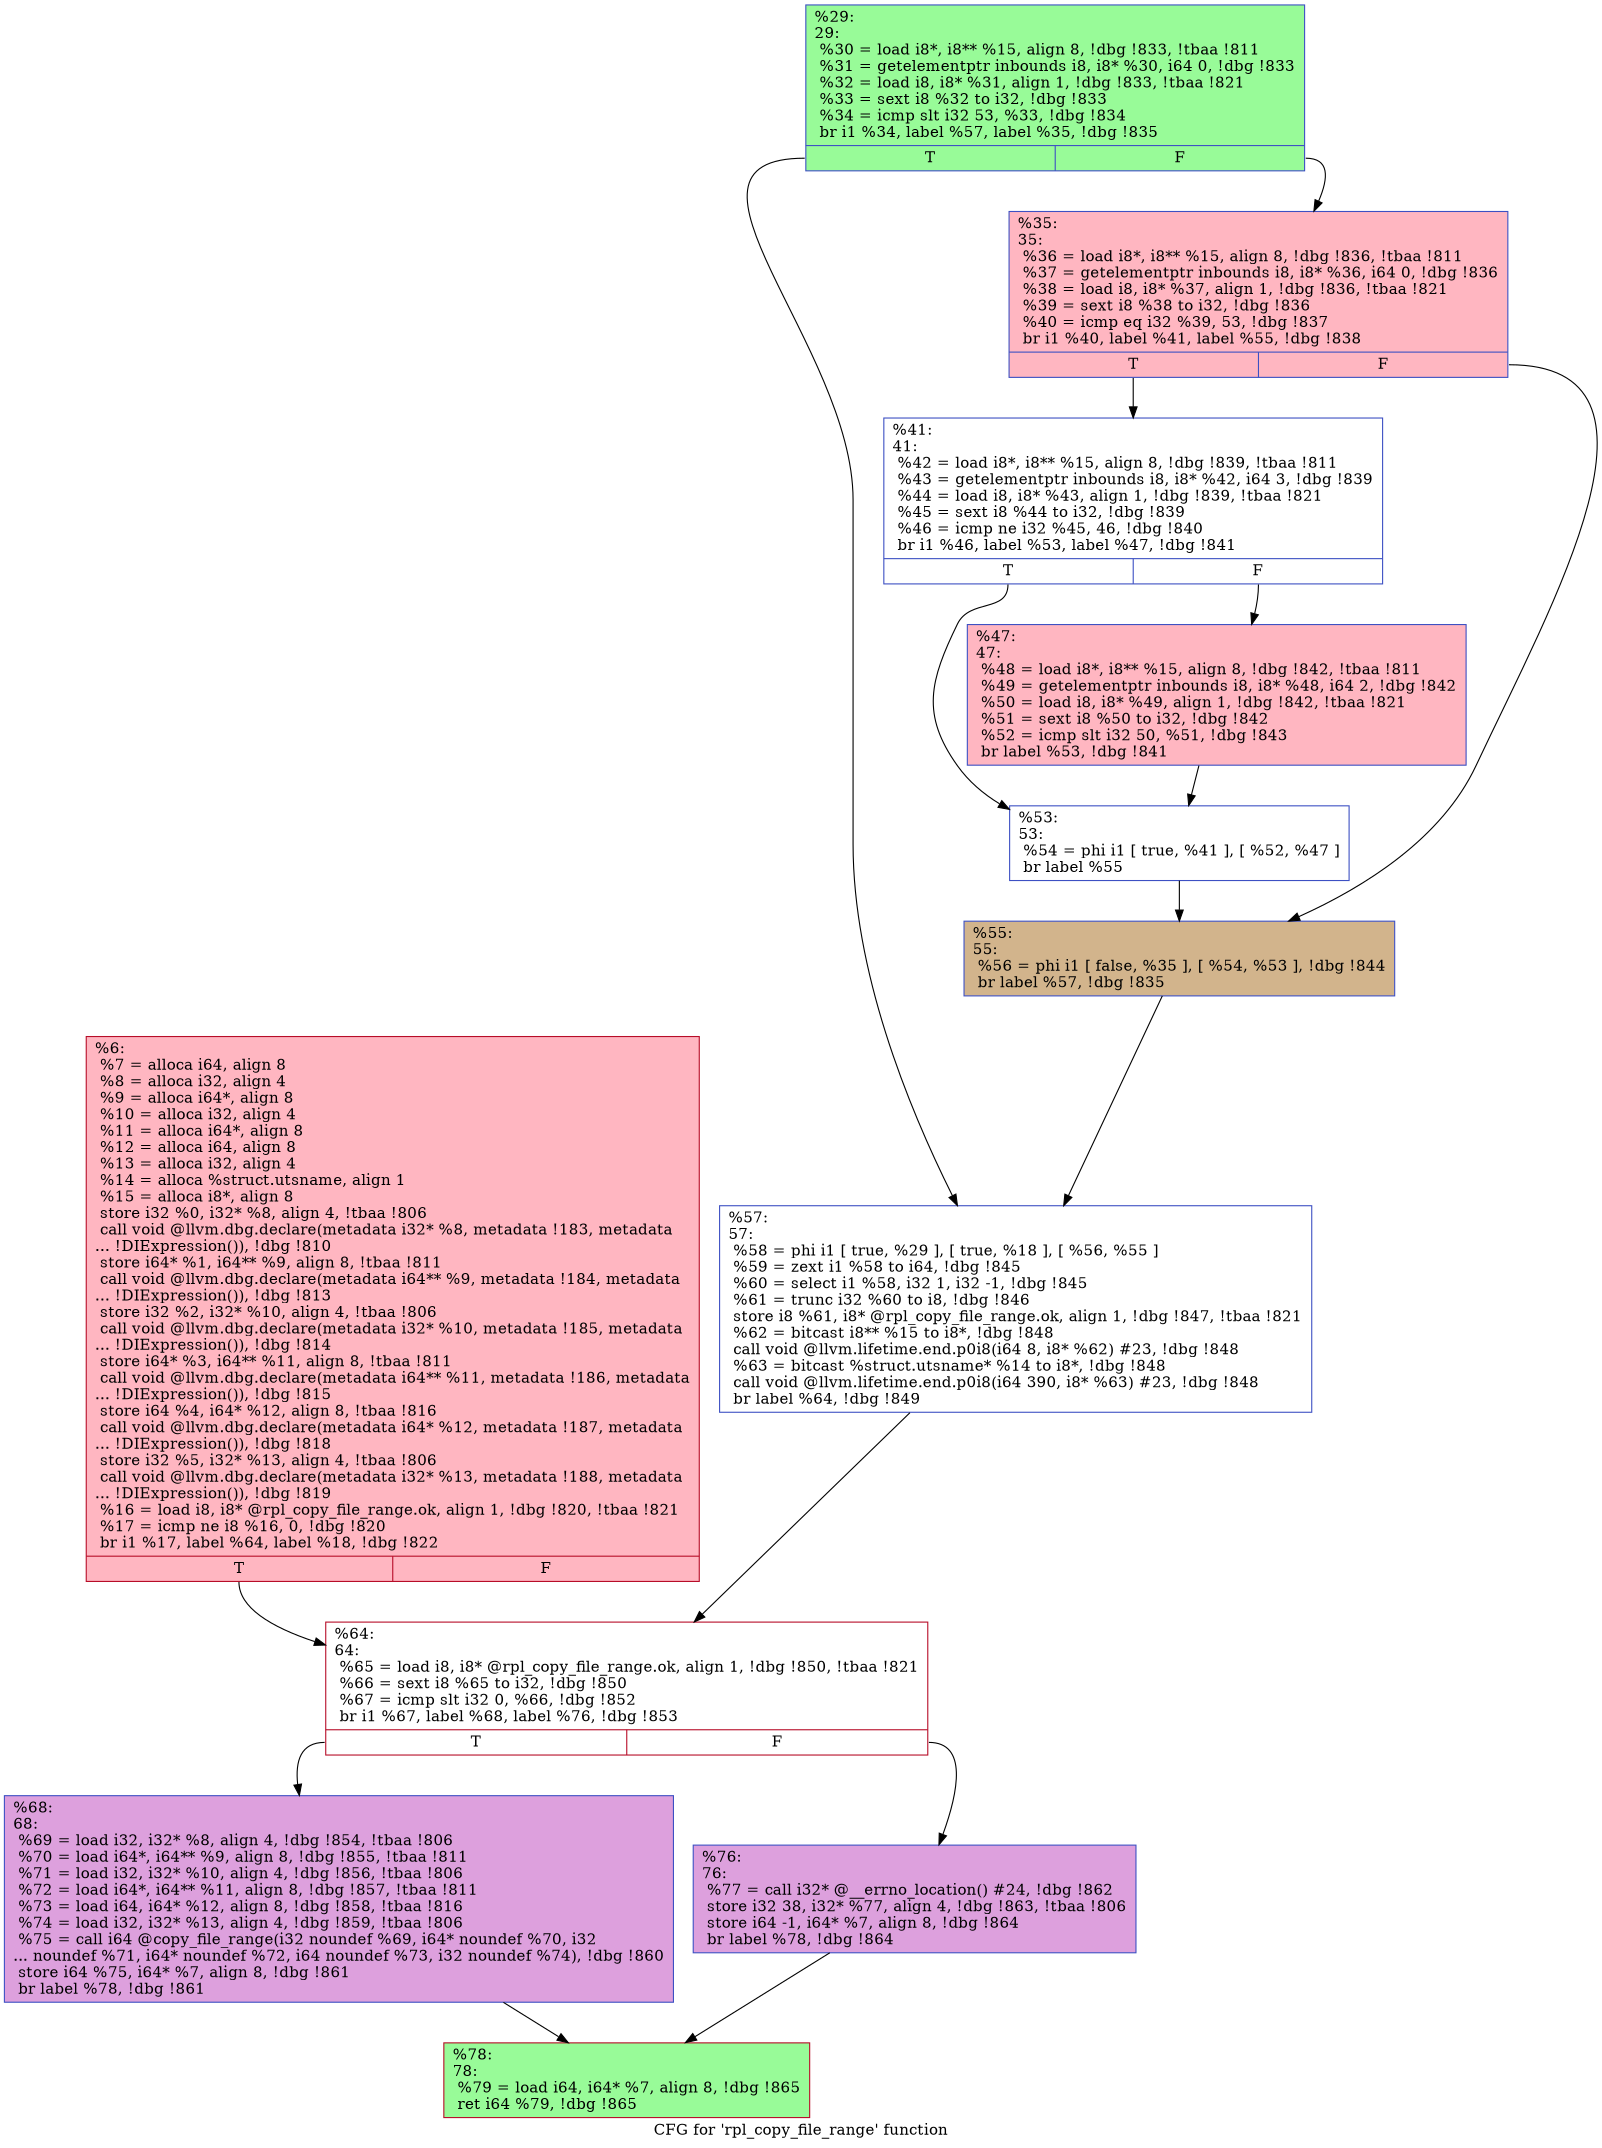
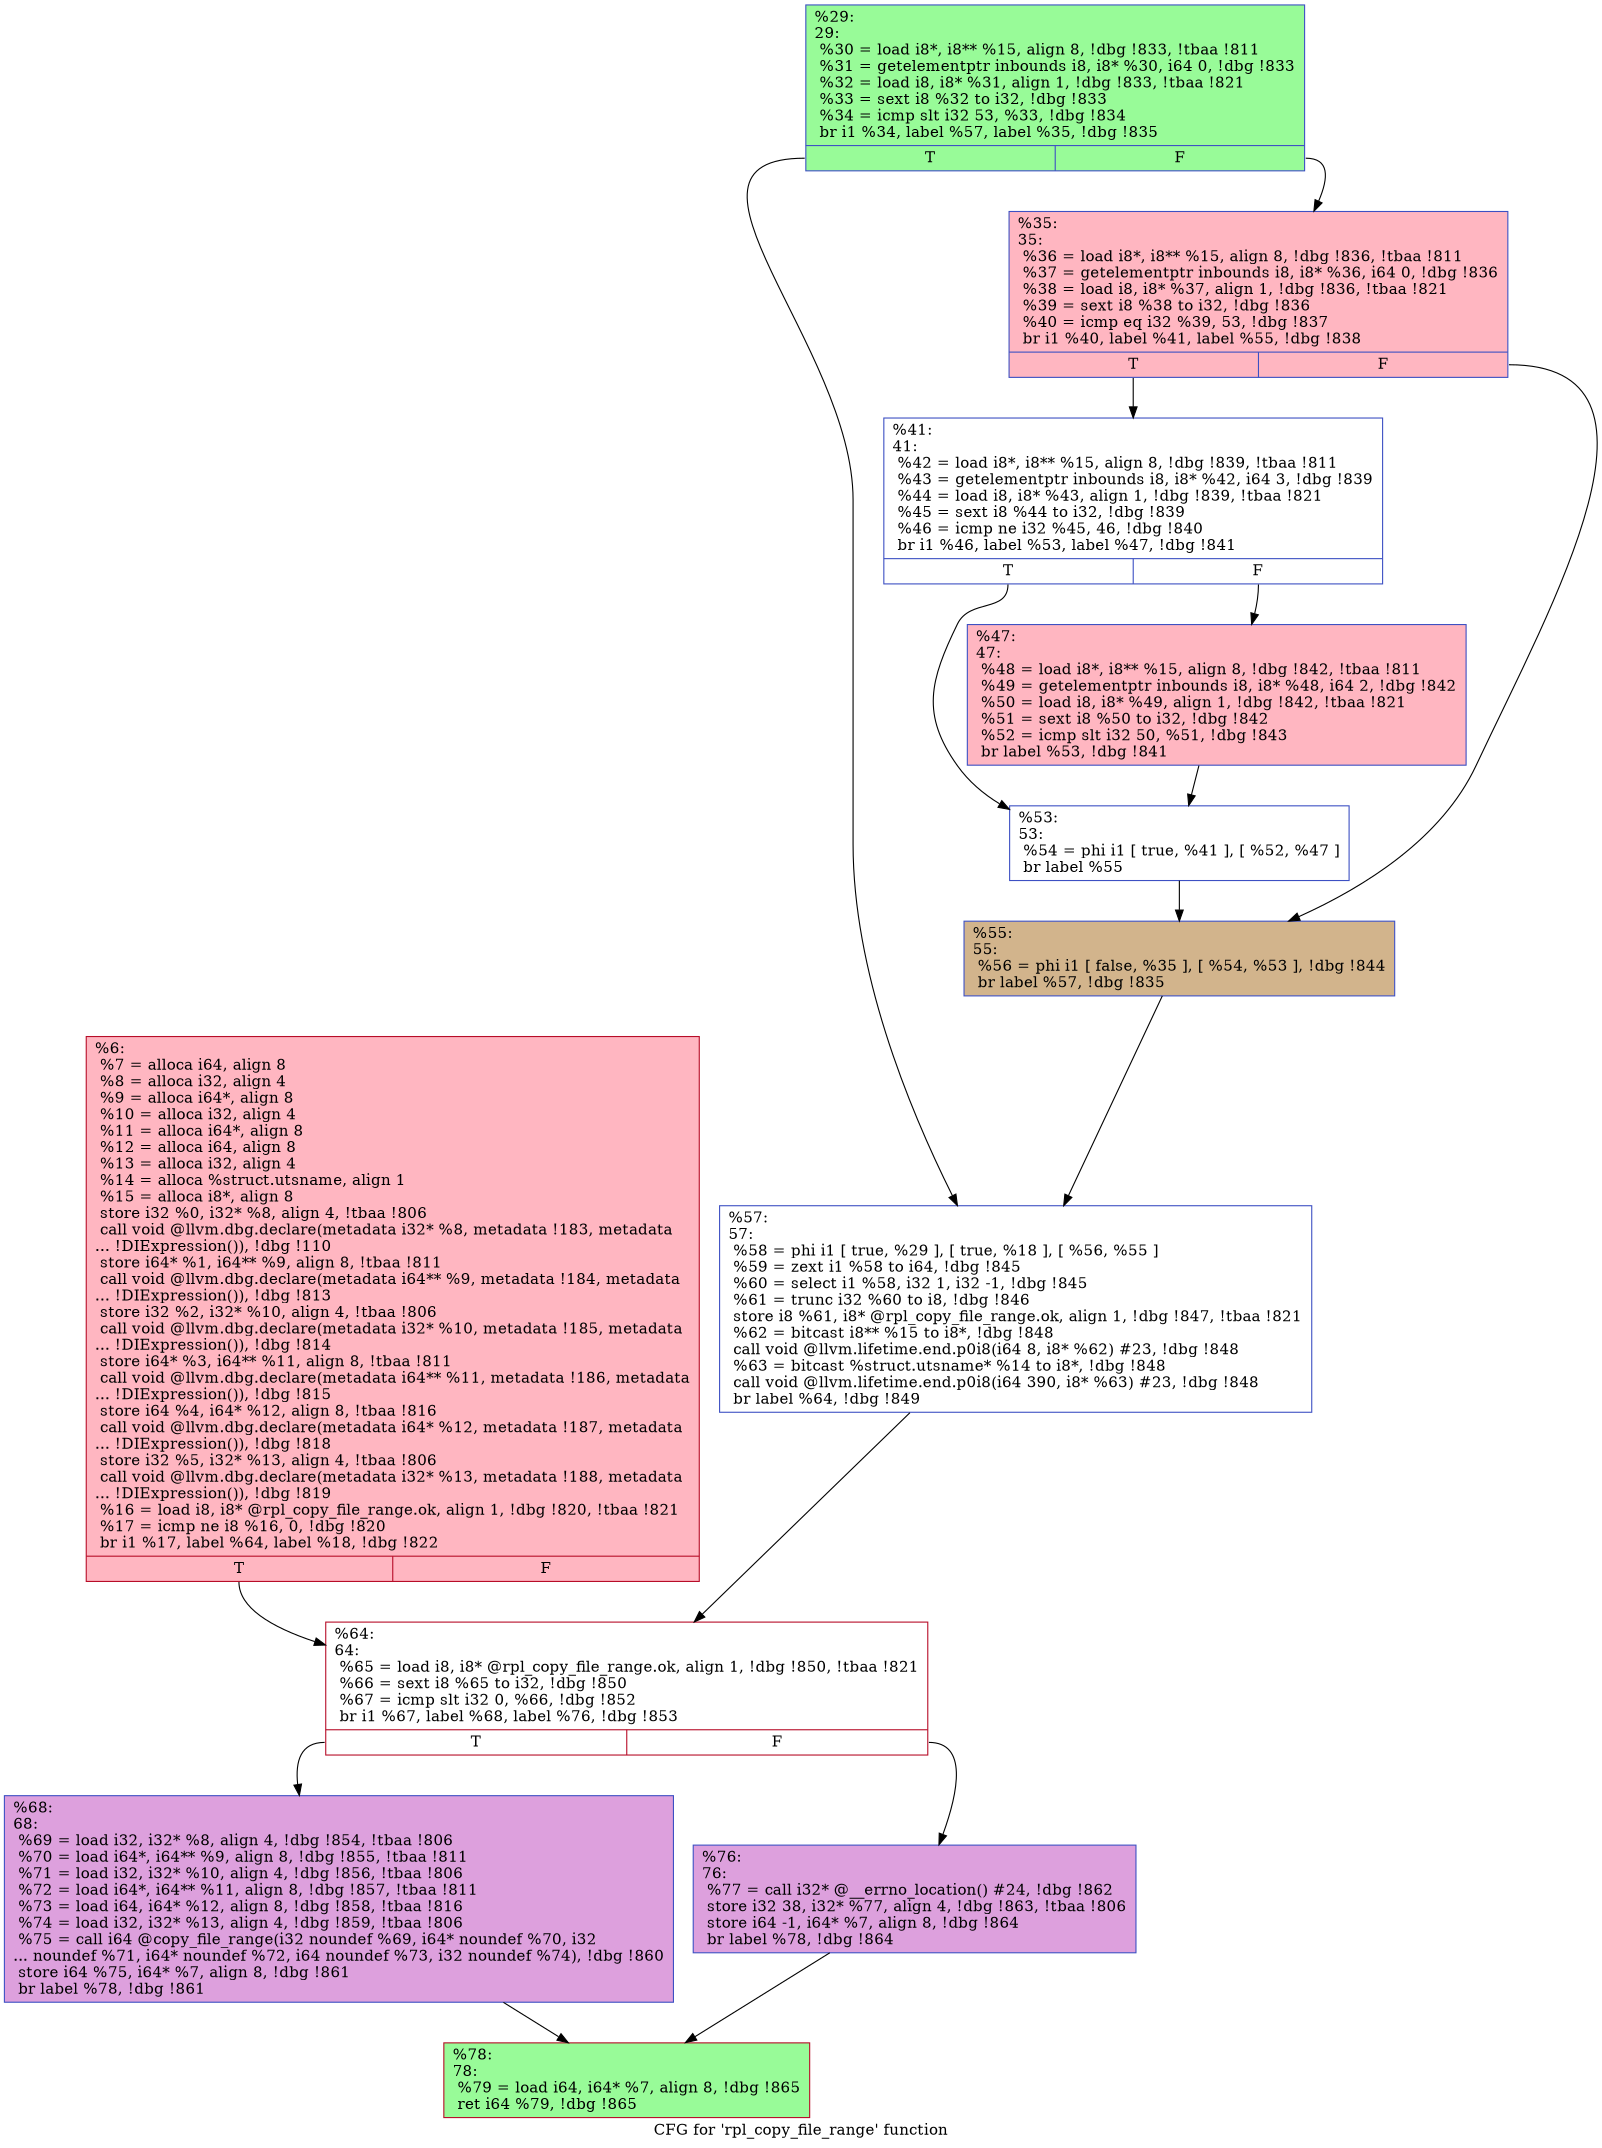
node "%6:": text "... !DIExpression()), !dbg !810" -> "... !DIExpression()), !dbg !110"
